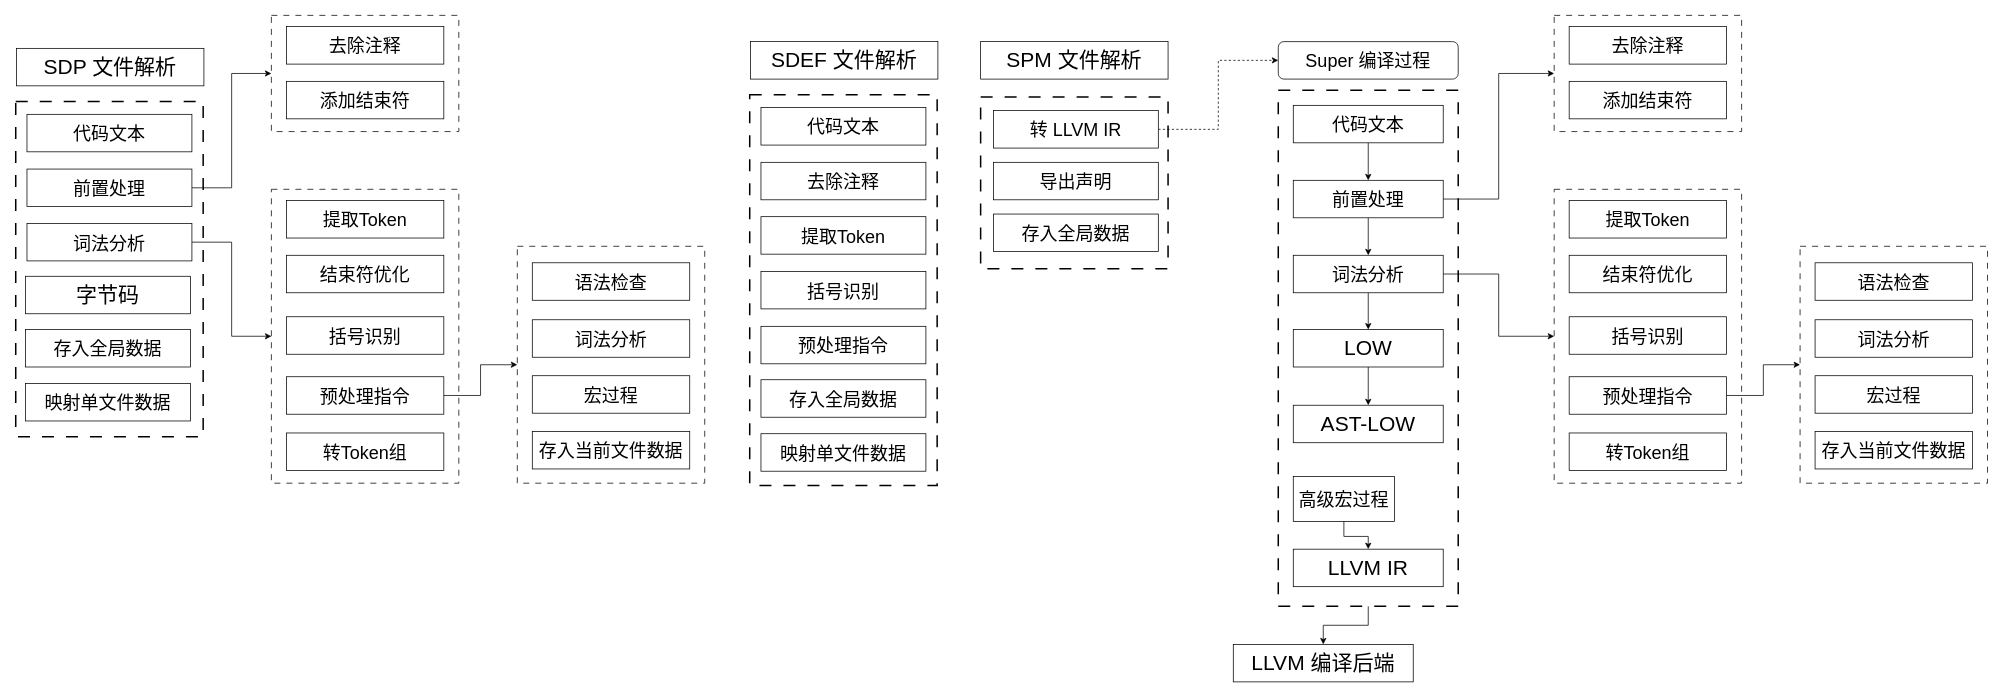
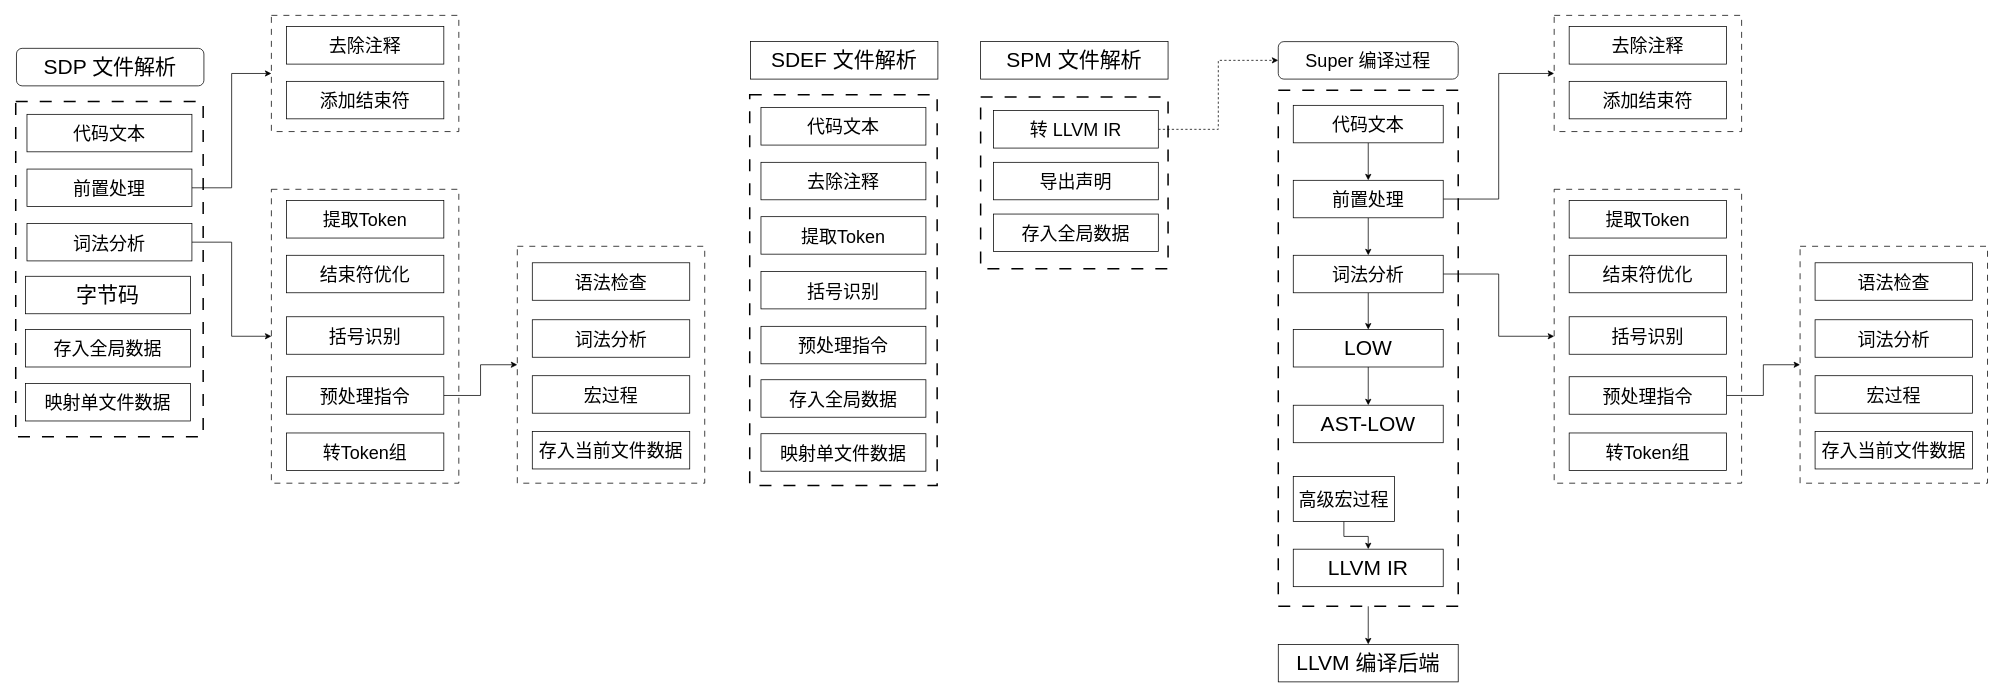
node "SDP 文件解析": shape rectangle -> rounded rectangle
node "LLVM 编译后端": moved (1323, 663) -> (1368, 663)
